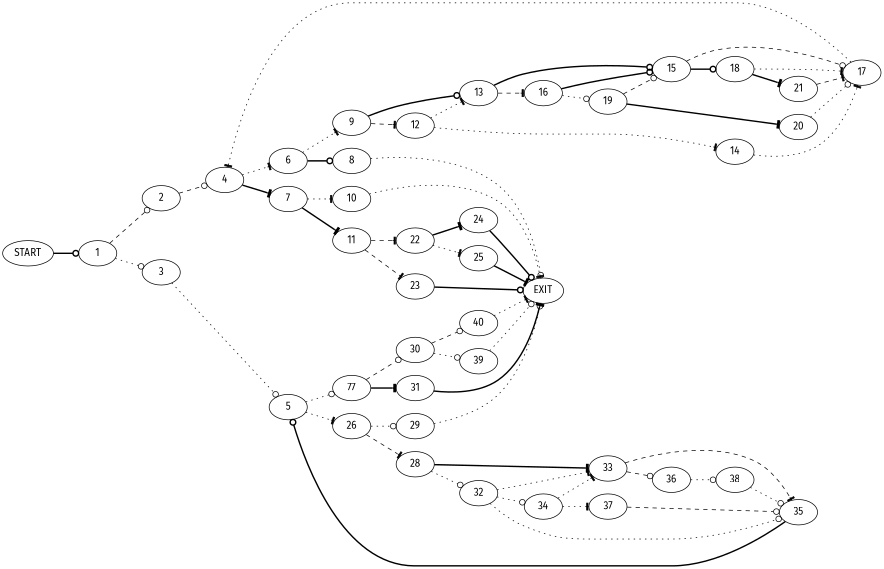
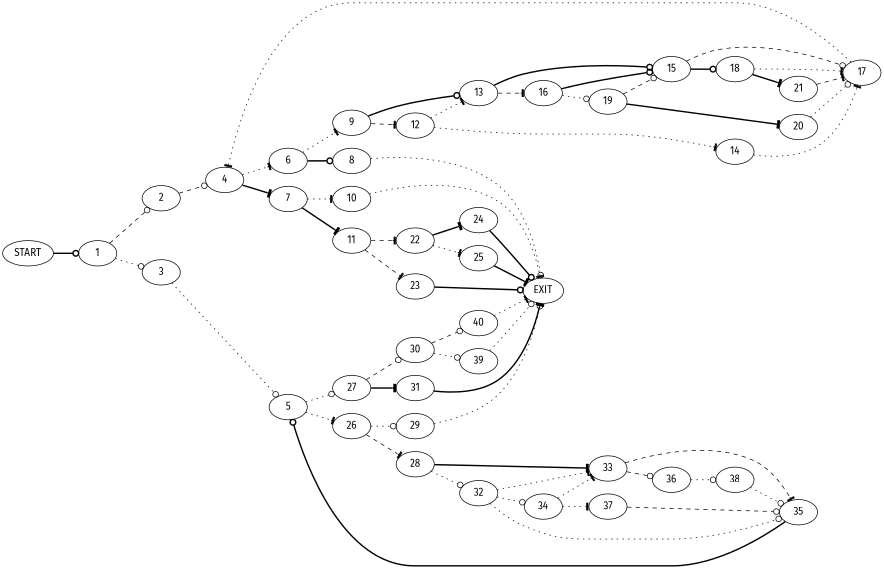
node "77": label "77" -> "27"
